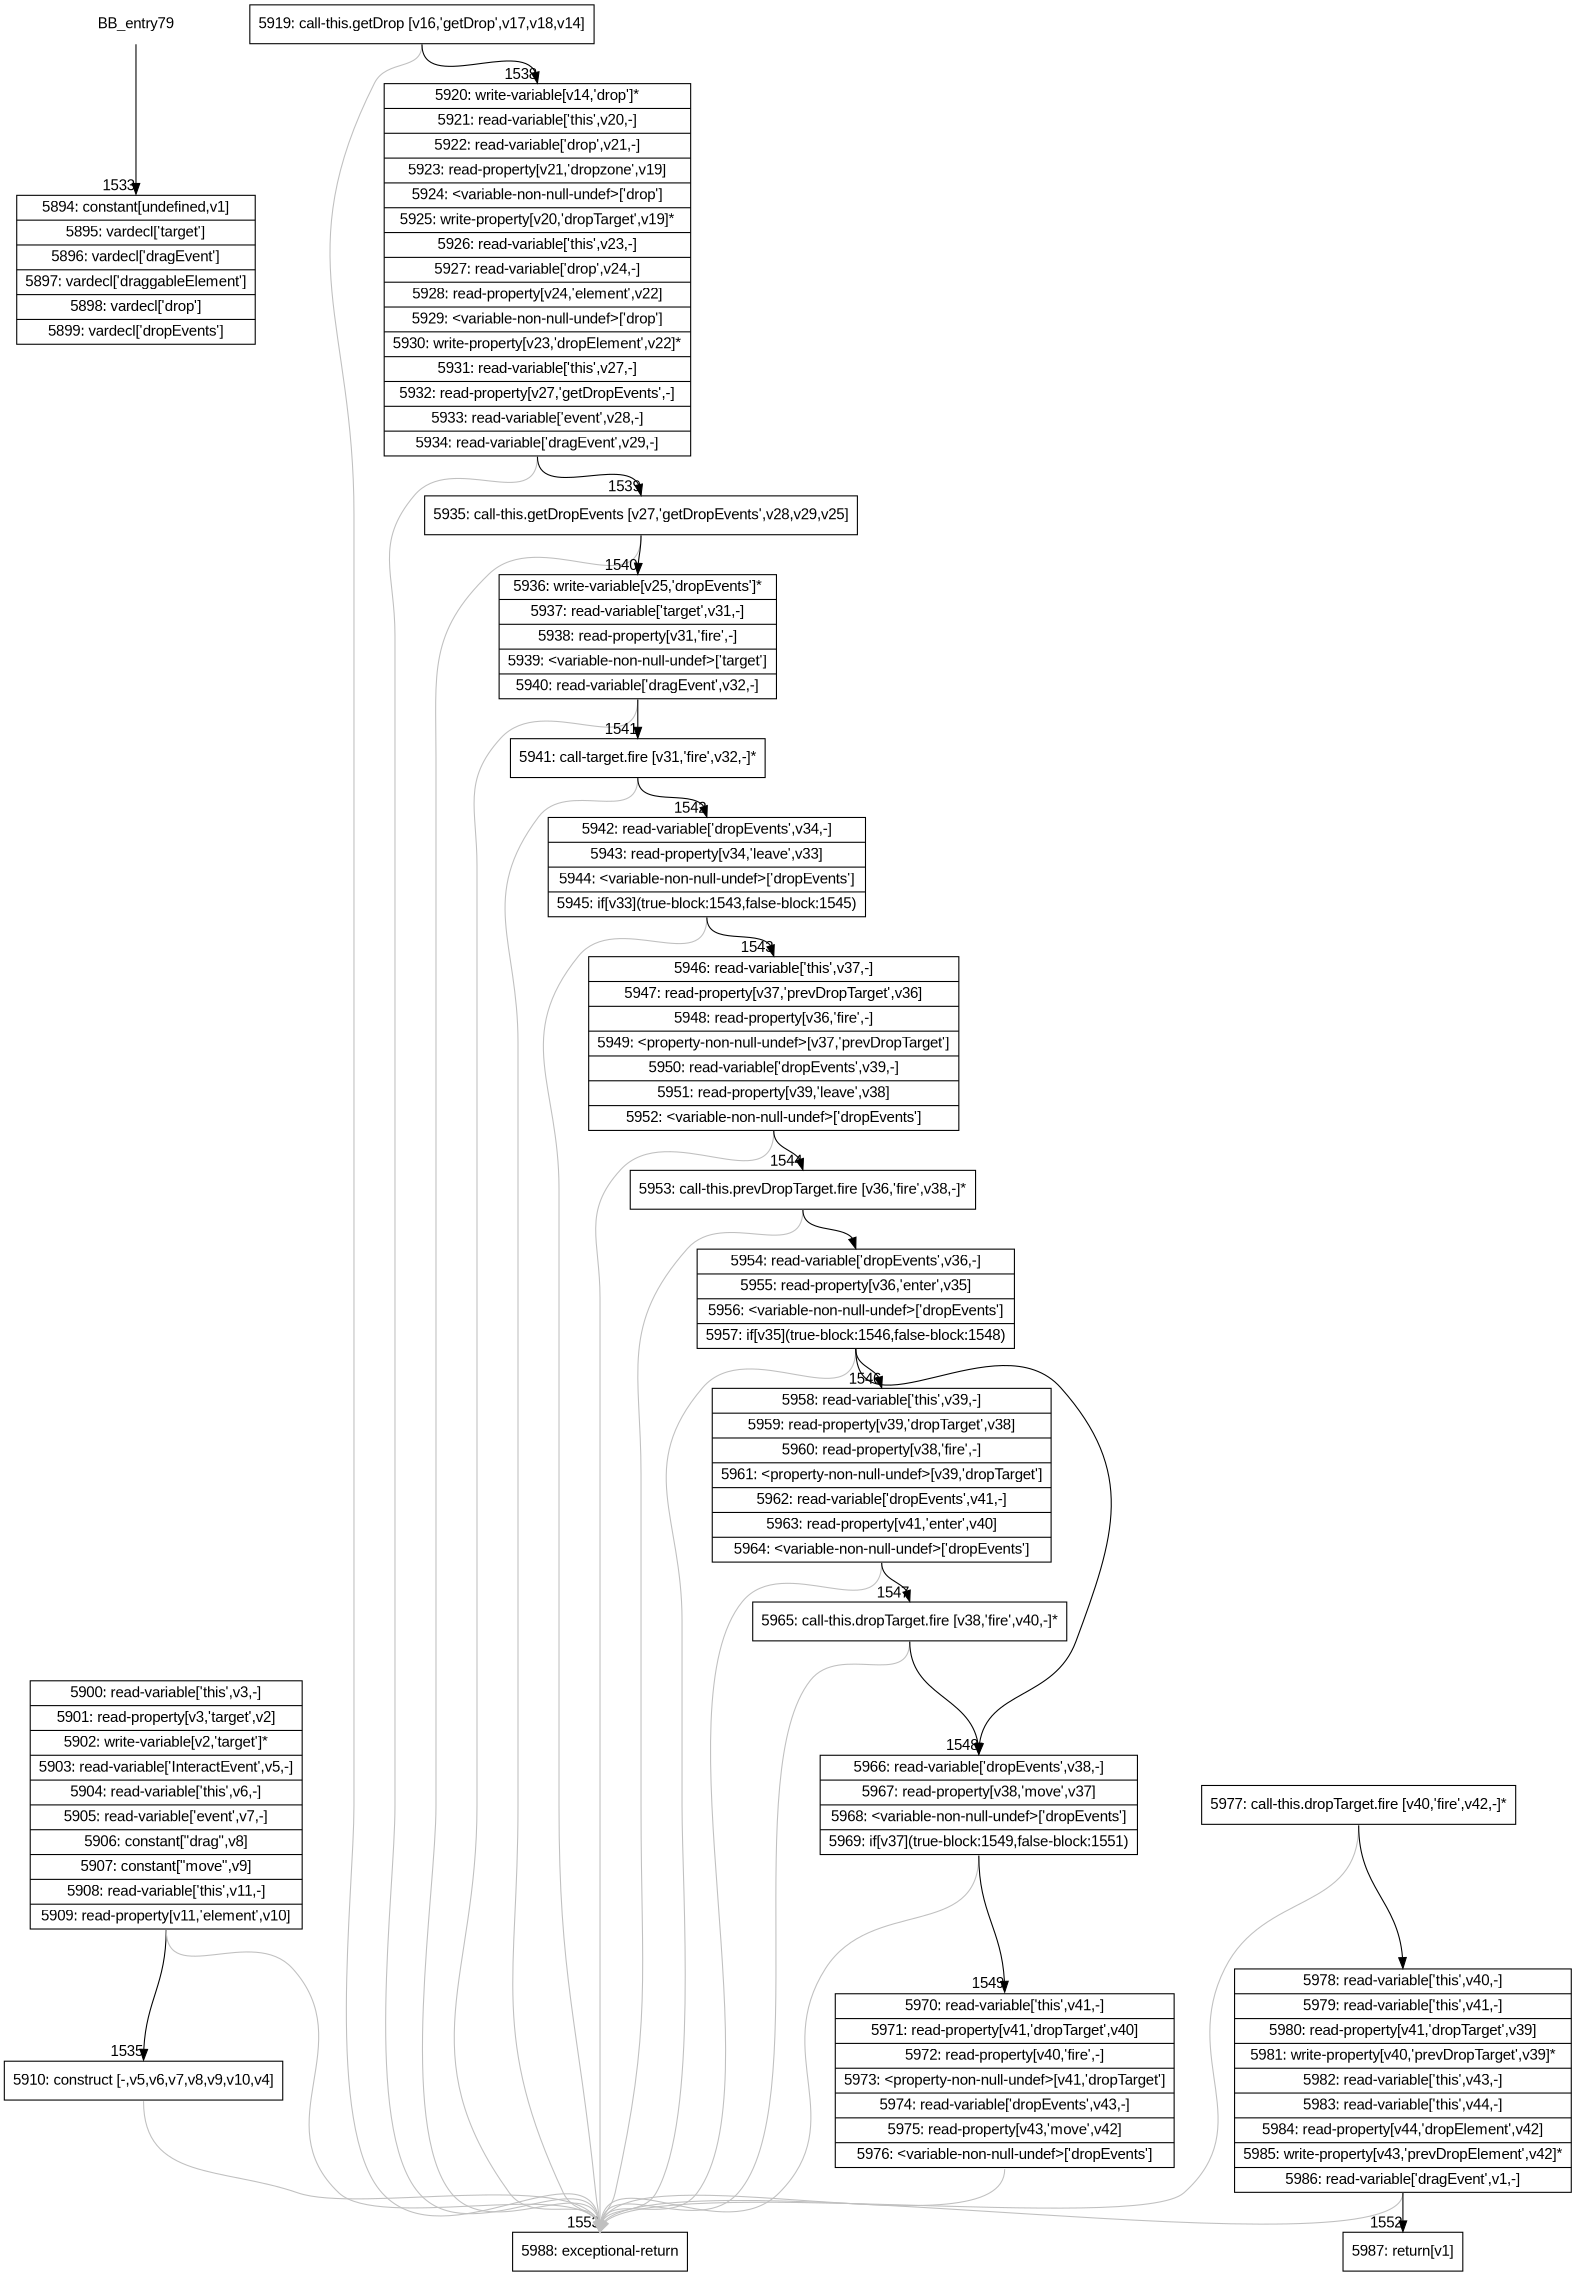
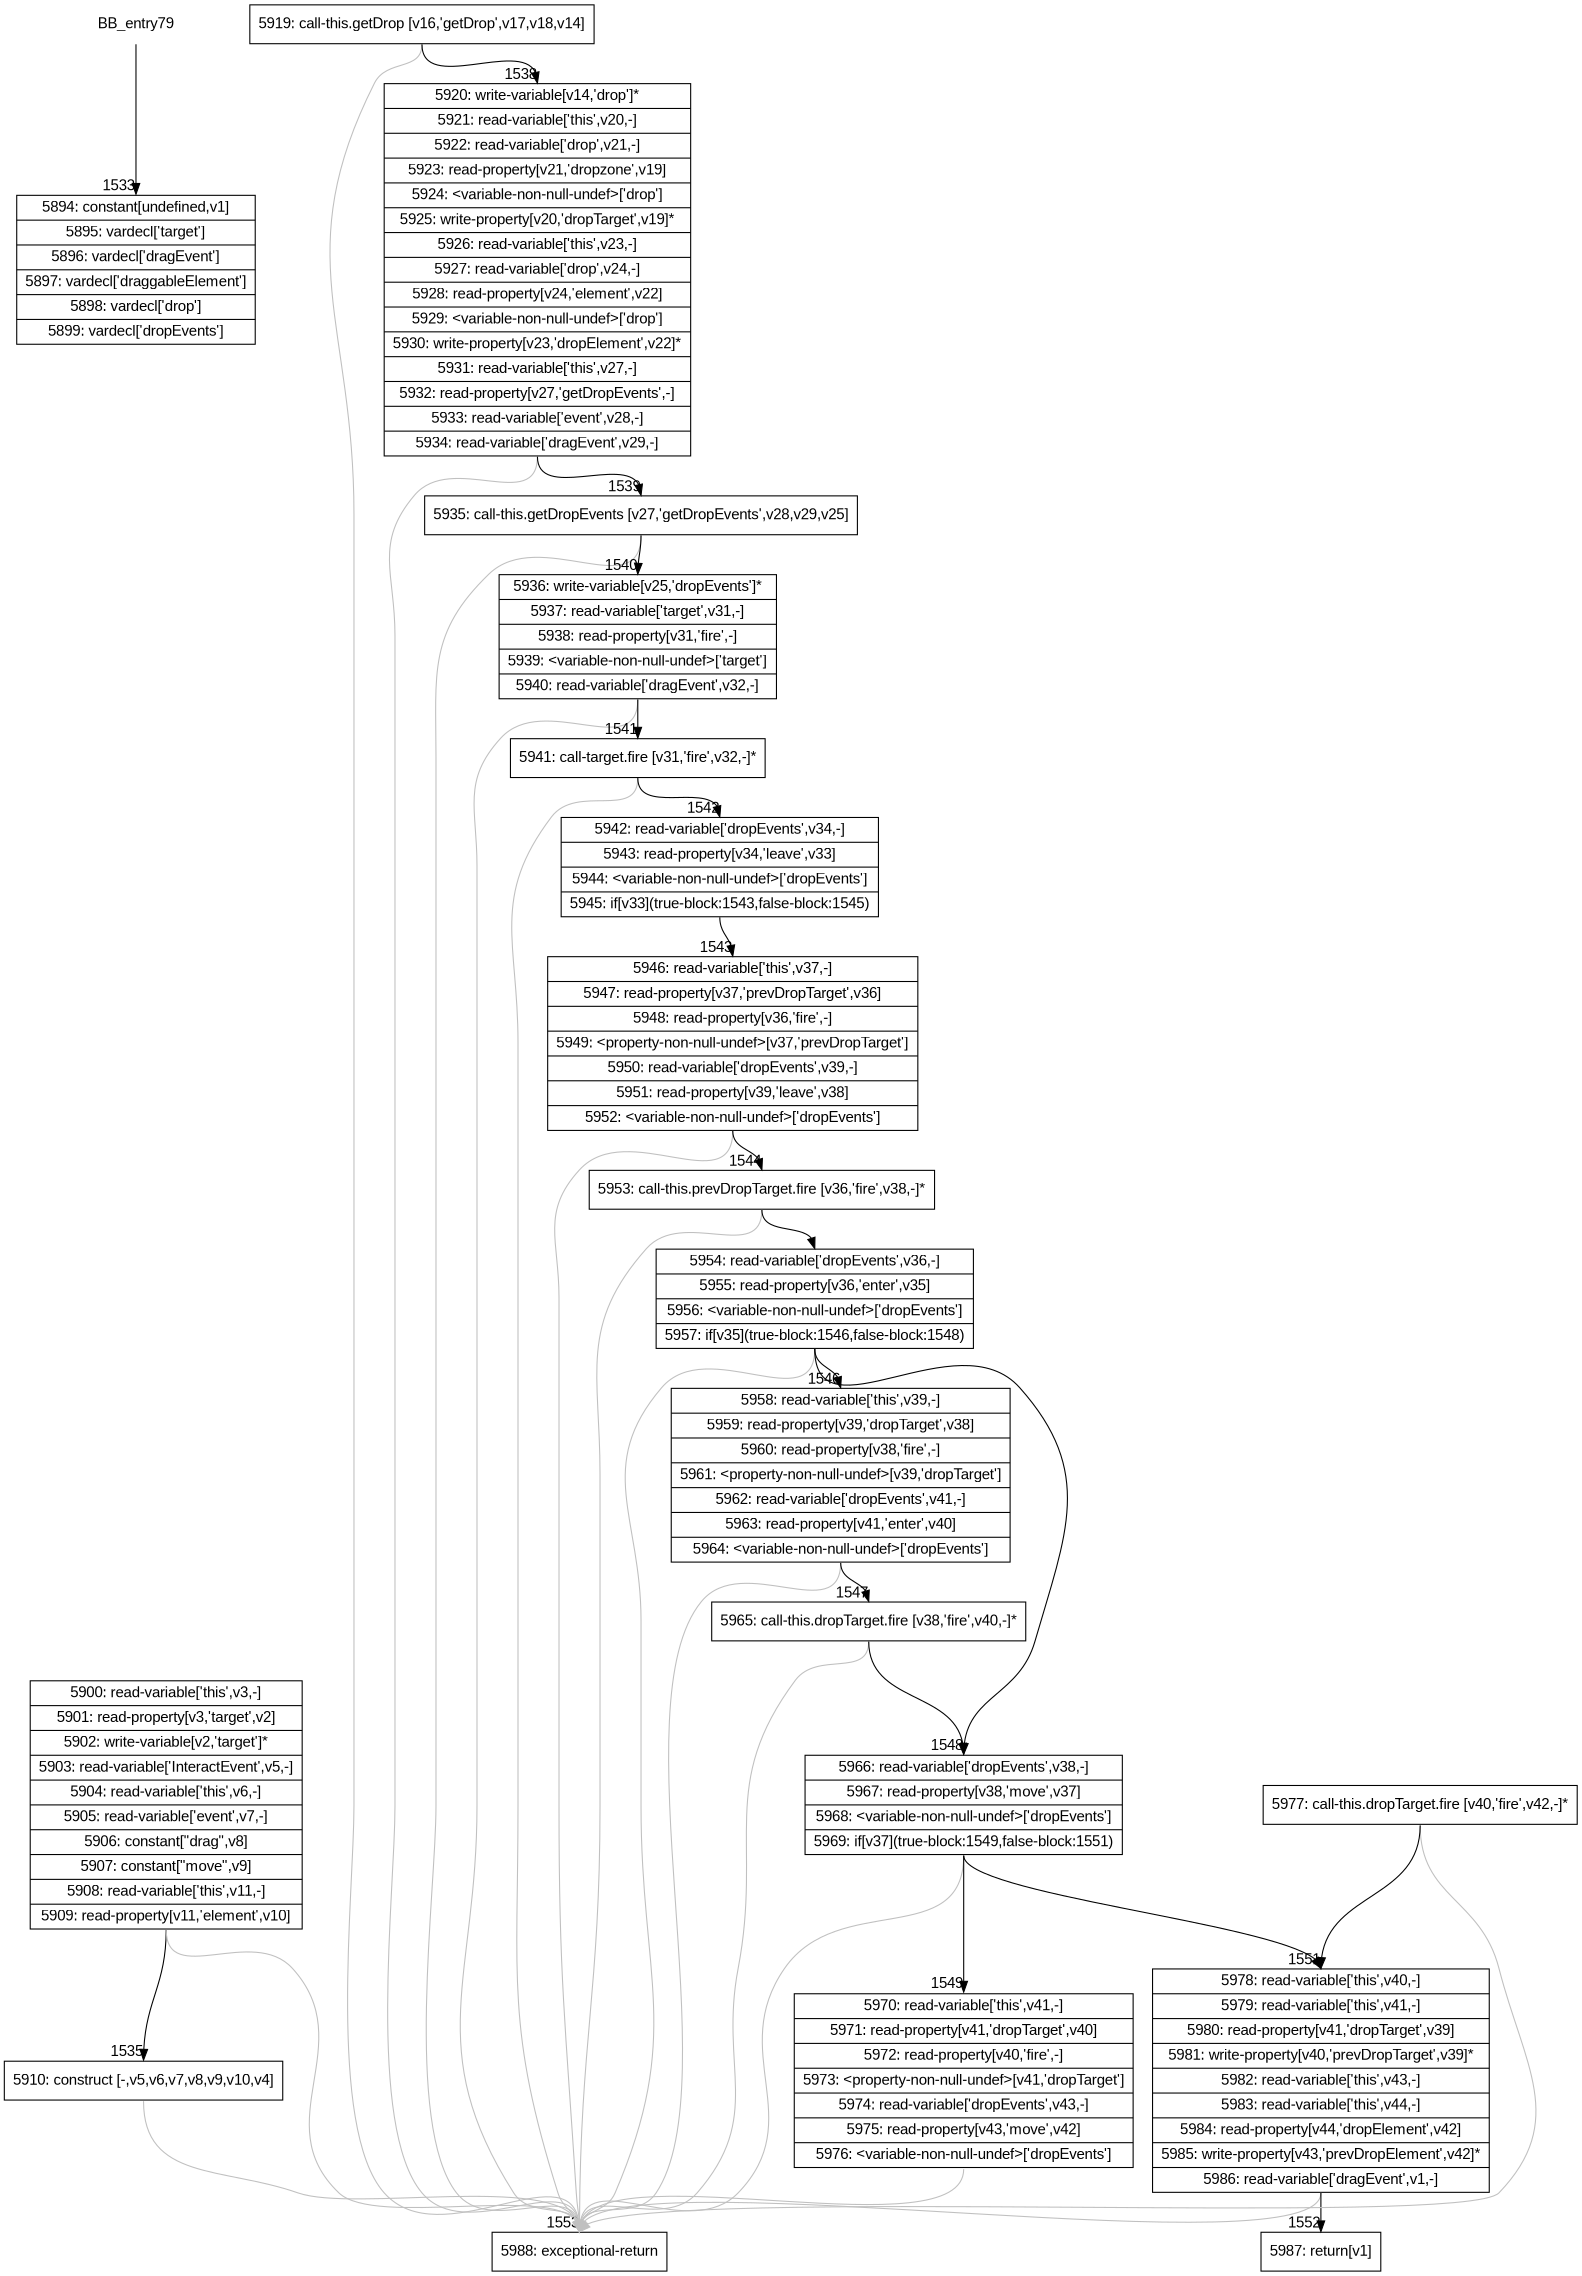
edge "5942: read-variable['dropEvents',v34,-]" -> "5988: exceptional-return": removed
edge "5966: read-variable['dropEvents',v38,-]" -> "5978: read-variable['this',v40,-]": added
